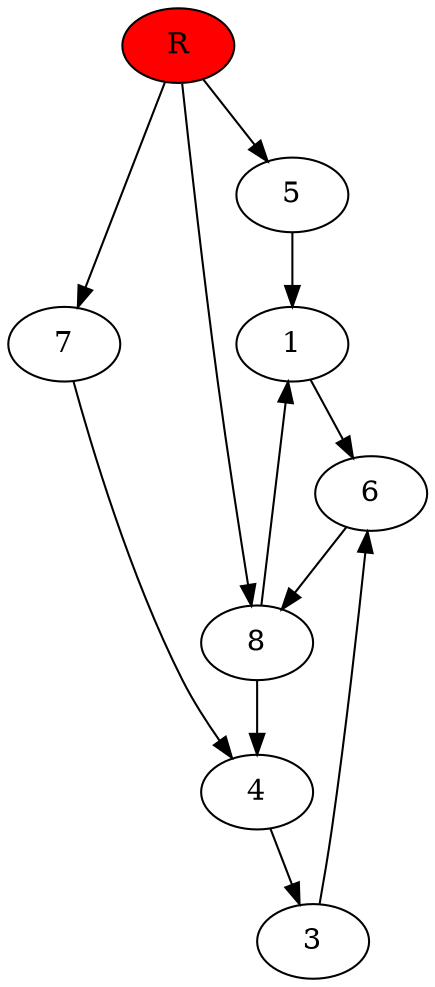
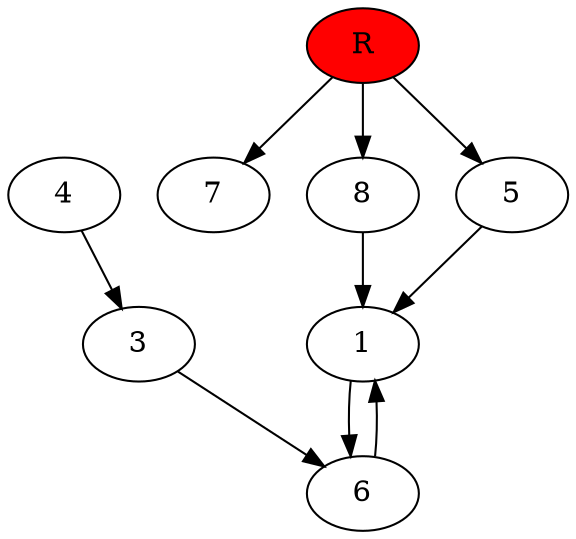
edge "6" -> "8": now "6" -> "1"
edge "7" -> "4": removed
edge "8" -> "4": removed
